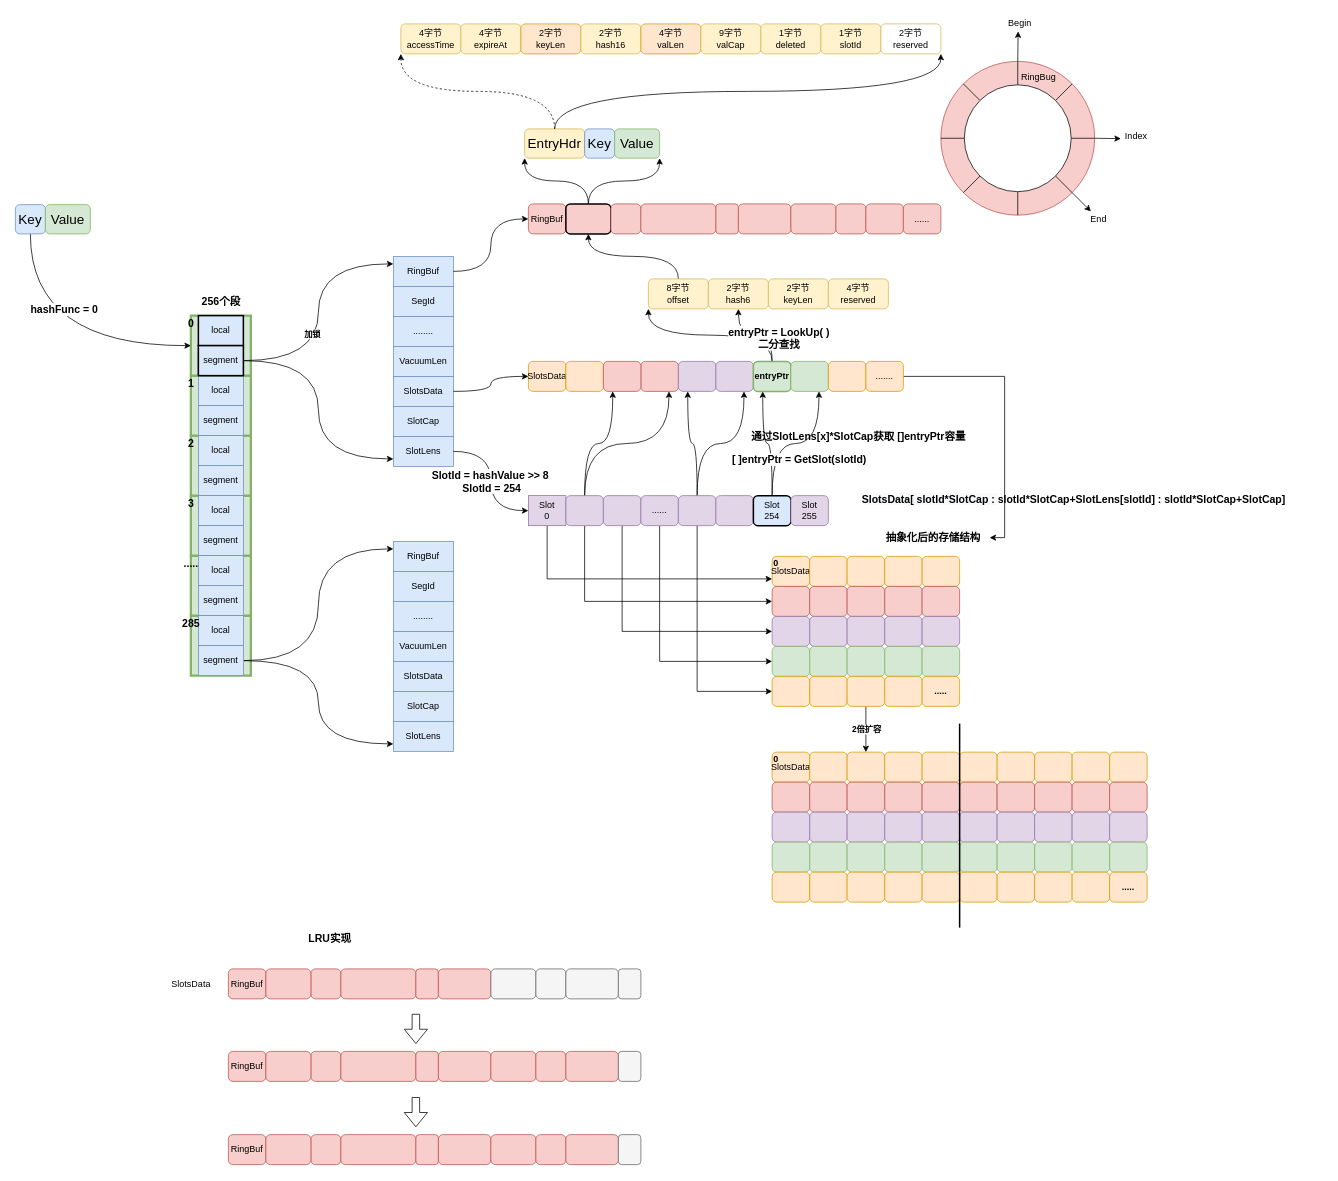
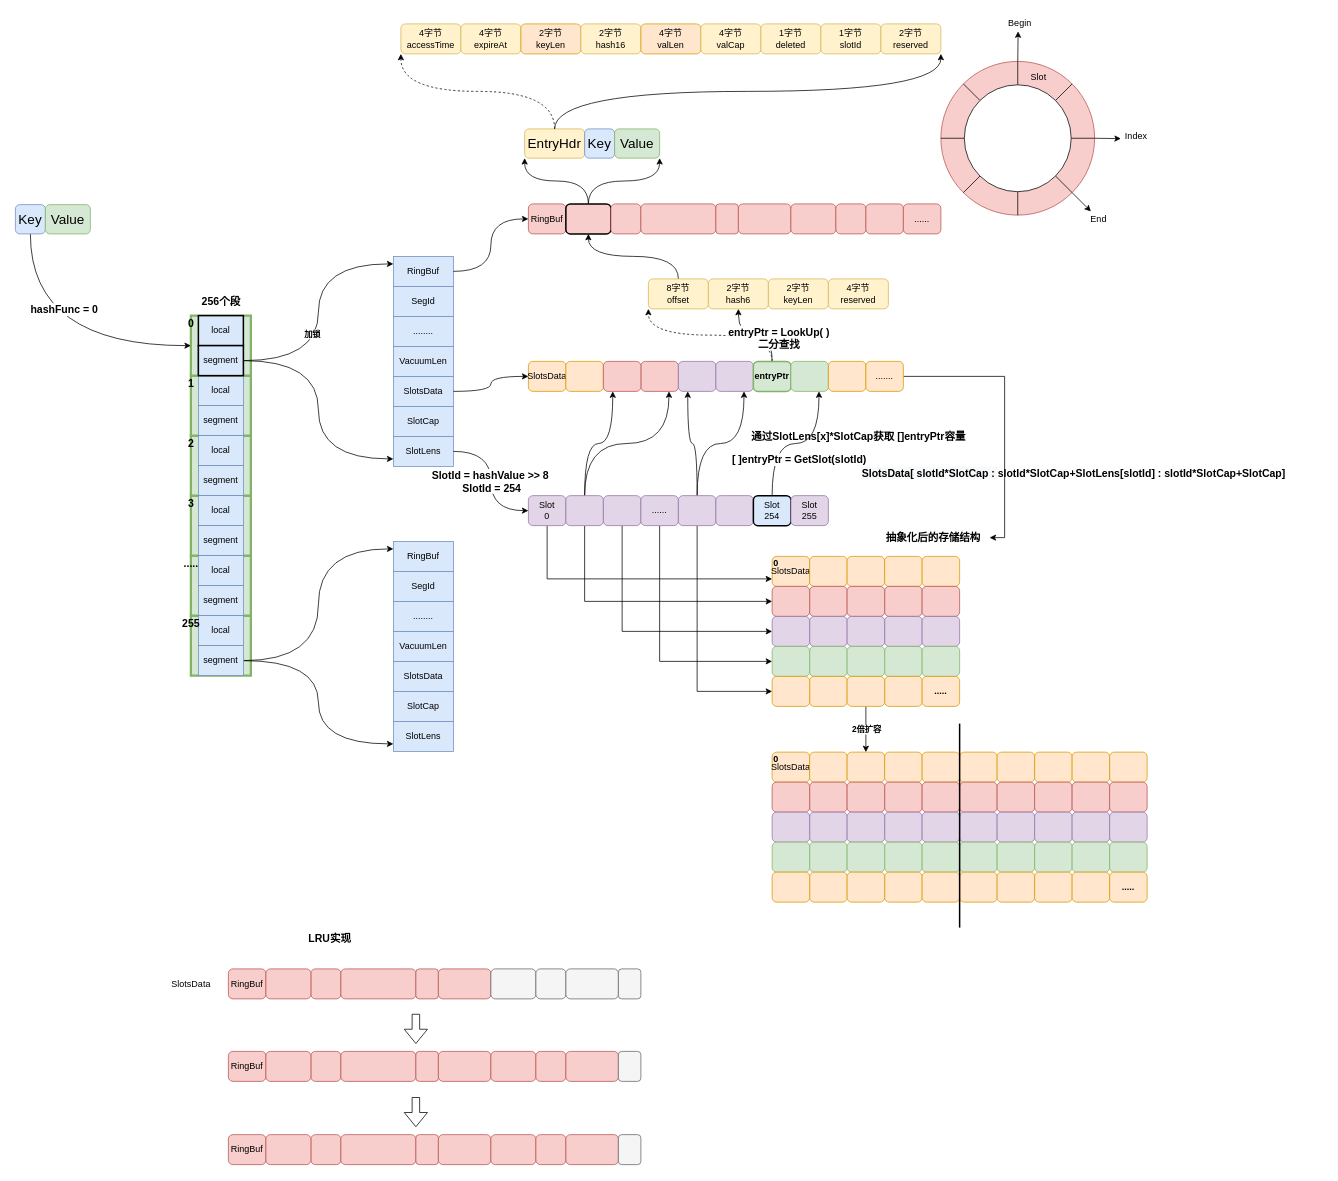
node "9字节valCap": label "9字节valCap" -> "4字节valCap"
node "2字节reserved": fillcolor #ffffff -> #fff2cc
node "RingBug": label "RingBug" -> "Slot"
edge "entryPtr" -> "8字节 offset": style solid -> dashed
edge "Slot 254" -> "entryPtr": removed
node "SlotsData[ slotId*SlotCap : slotId*SlotCap+SlotLens[slotId] : slotId*SlotCap+SlotCap]": moved (1091, 499) -> (1091, 473)
node "Slot 0": shape rectangle -> rounded rectangle
node "285": label "285" -> "255"
